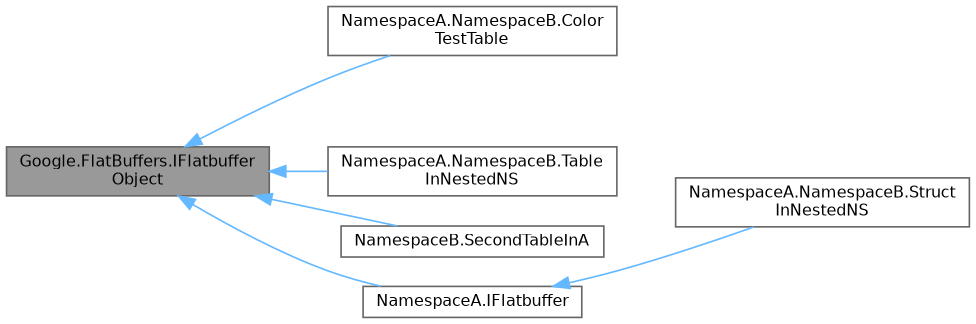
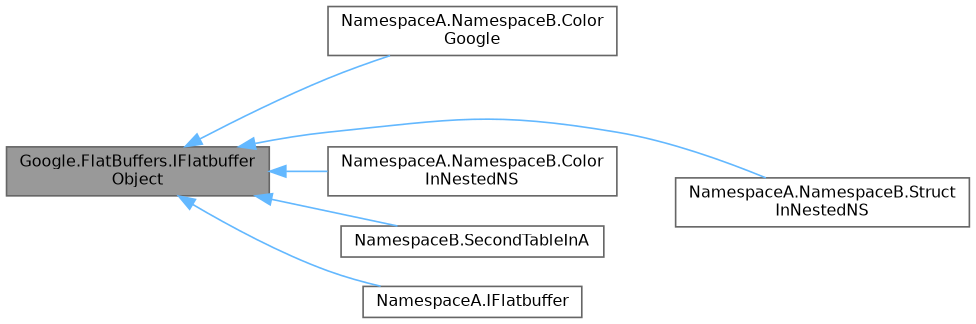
node "NamespaceA.NamespaceB.Color TestTable": label "NamespaceA.NamespaceB.Color TestTable" -> "NamespaceA.NamespaceB.Color Google"
node "NamespaceA.NamespaceB.Table InNestedNS": label "NamespaceA.NamespaceB.Table InNestedNS" -> "NamespaceA.NamespaceB.Color InNestedNS"
edge "NamespaceA.NamespaceB.Struct InNestedNS" -> "NamespaceA.IFlatbuffer": now "NamespaceA.NamespaceB.Struct InNestedNS" -> "Google.FlatBuffers.IFlatbuffer Object"
